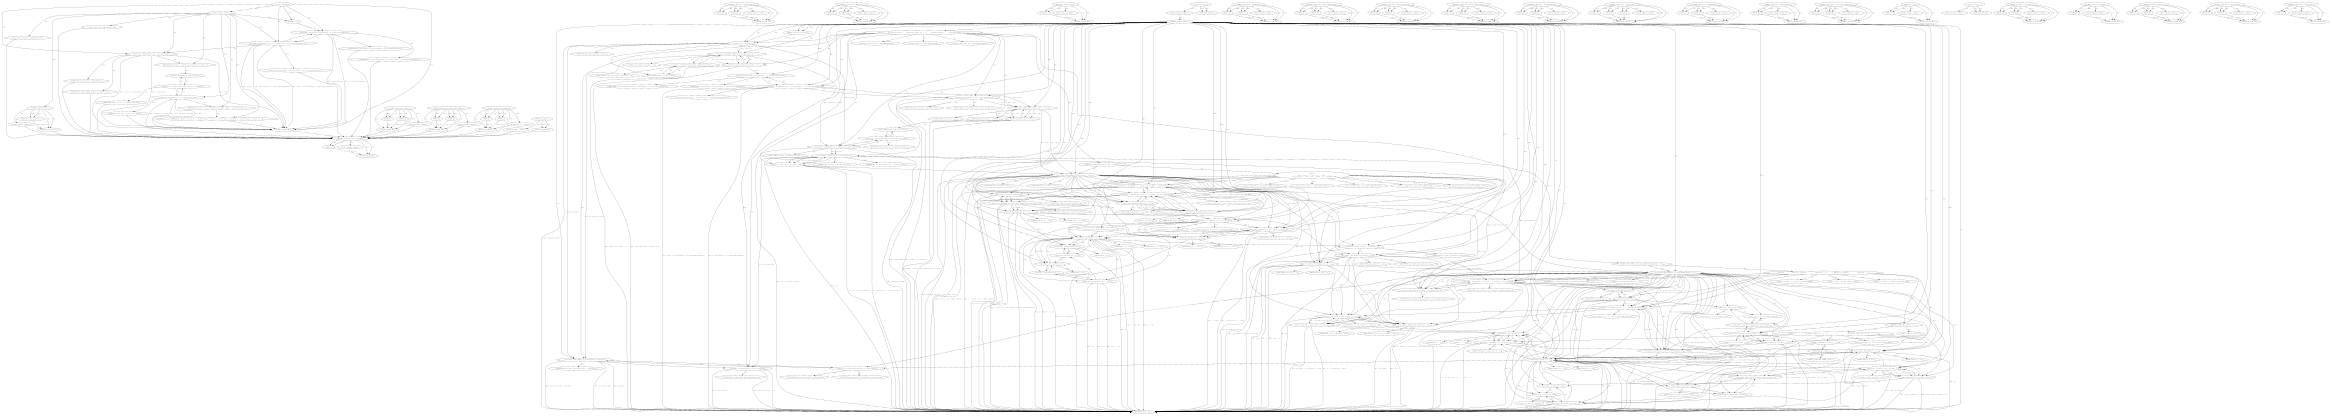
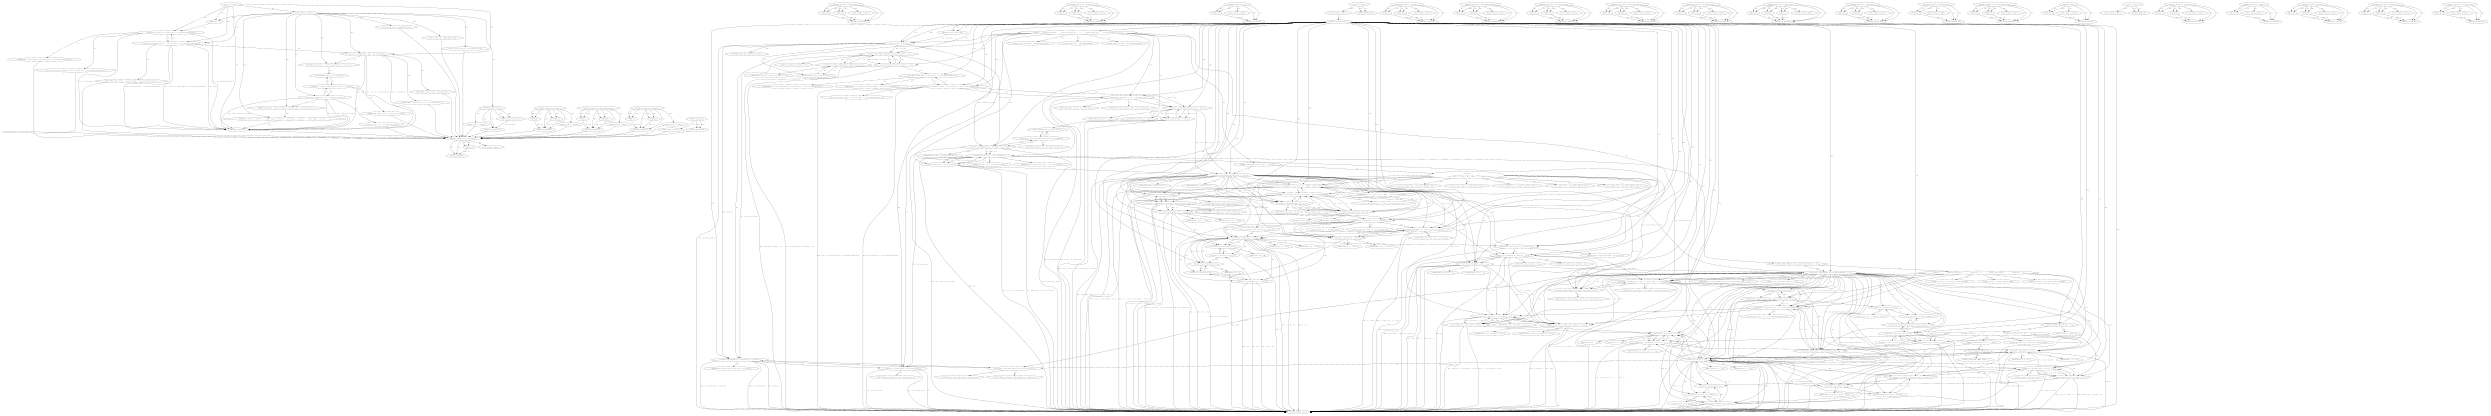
node "<(LOCAL,long count: long)<SUB>2</SUB>>": added
